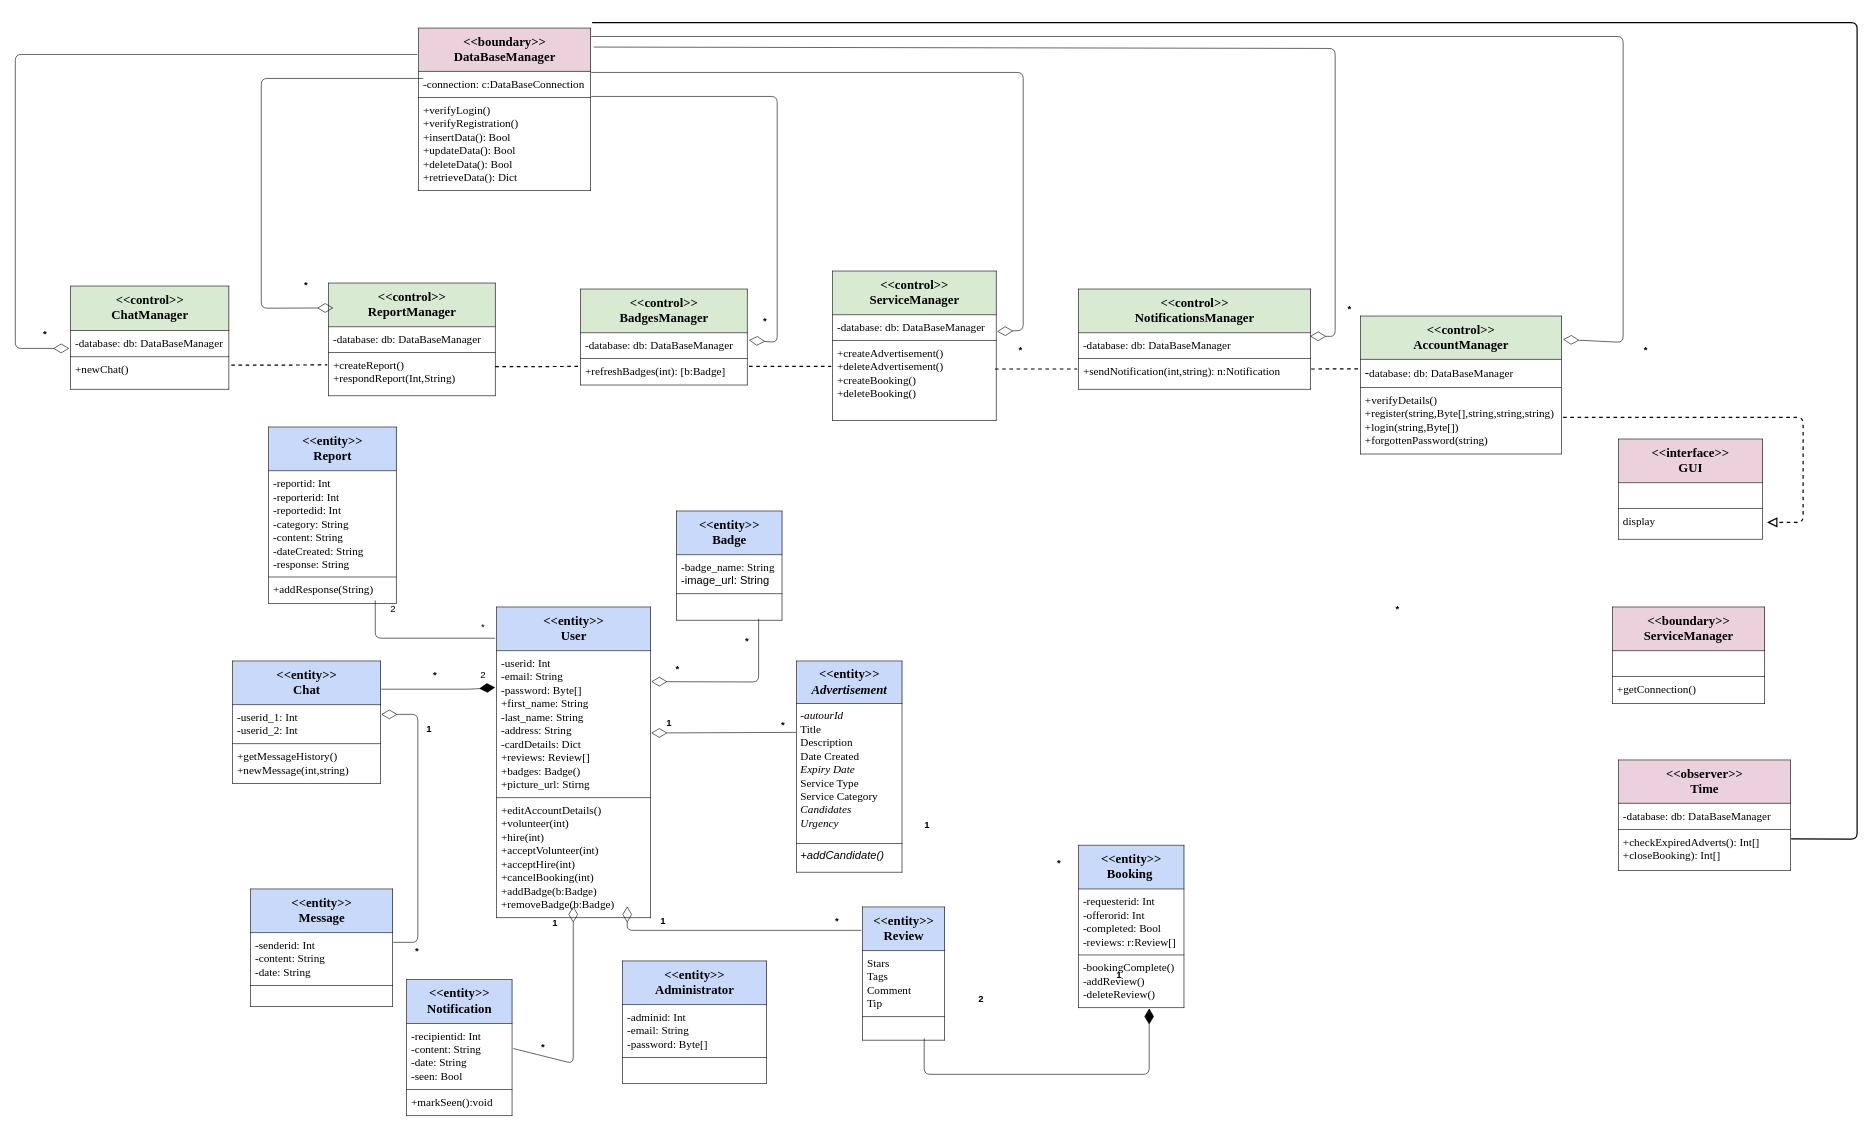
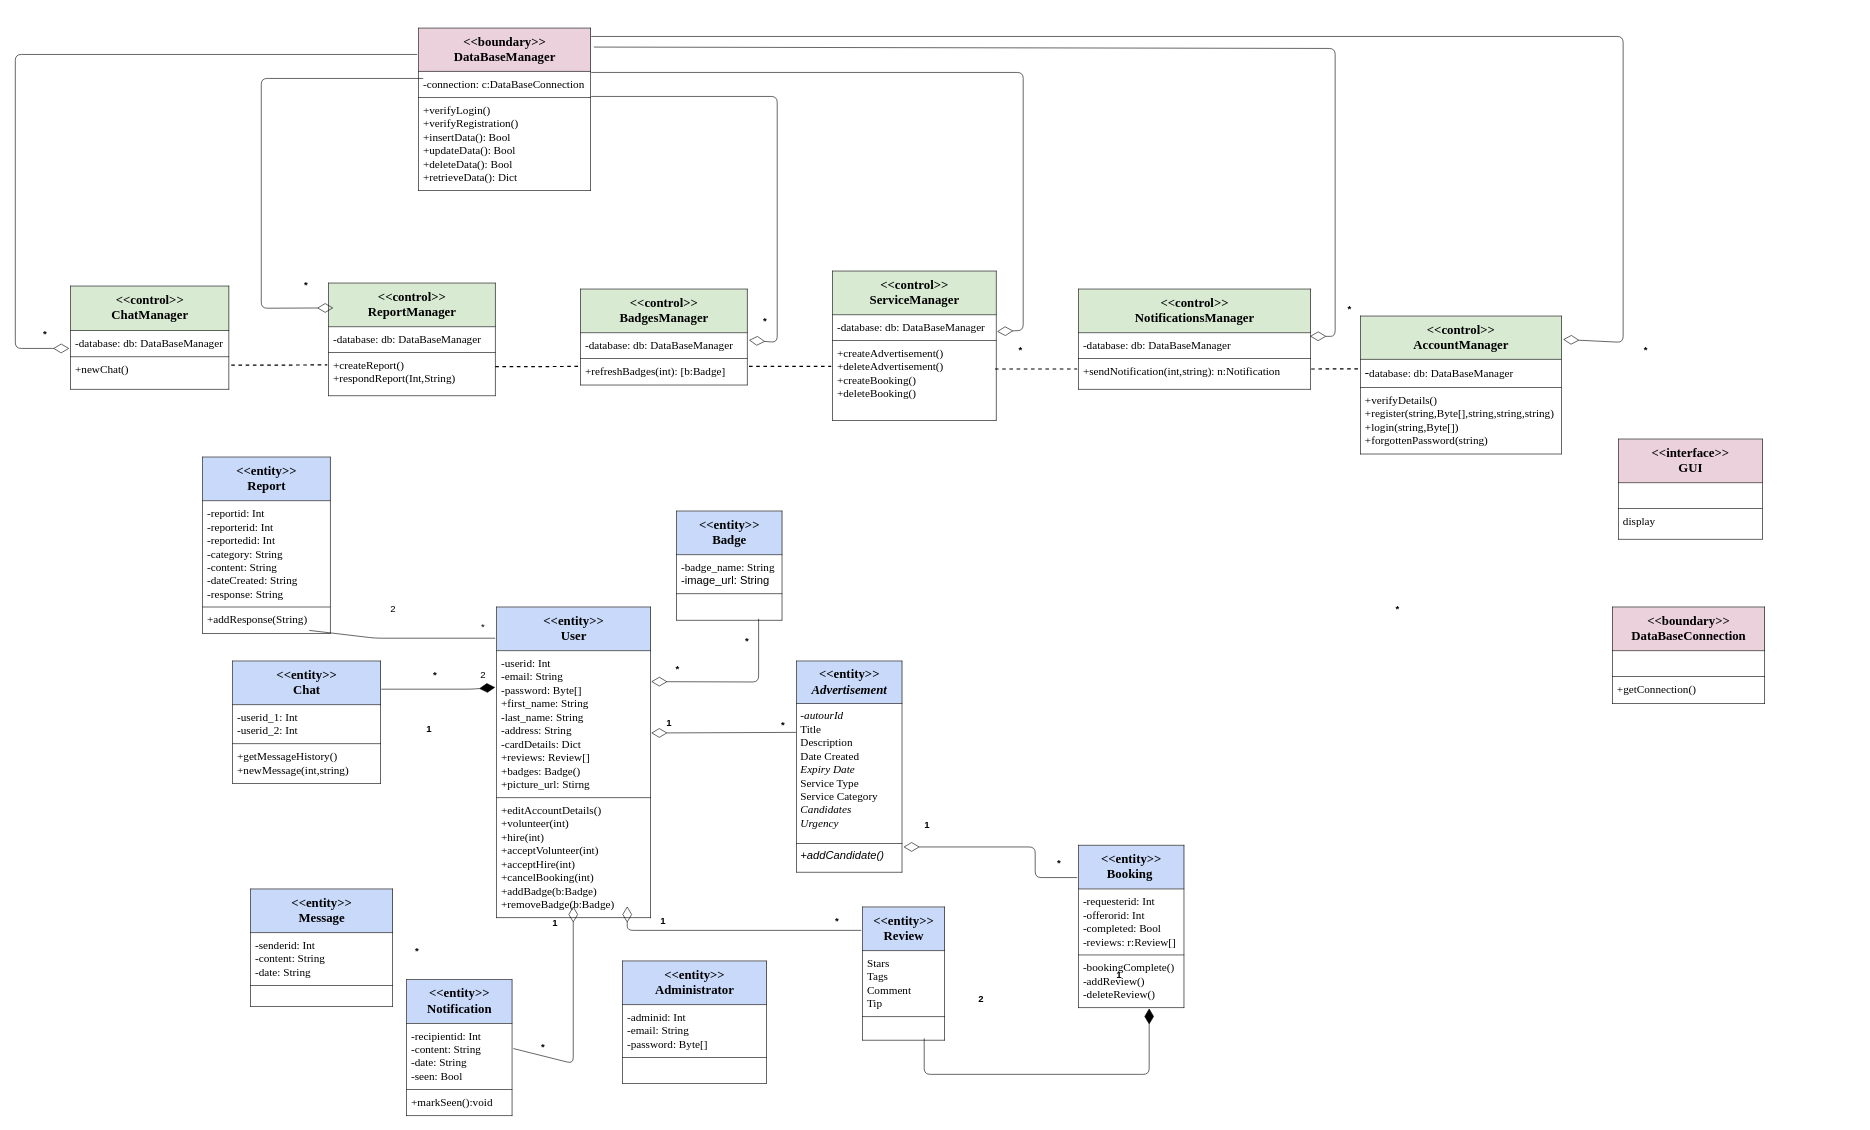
edge "<<boundary>> DataBaseManager -connection: c:DataBaseConnection +verifyLogin() +verifyRegistration() +insertData(): Bool +updateData(): Bool +deleteData(): Bool +retrieveData(): Dict" -- "<<observer>> Time -database: db: DataBaseManager +checkExpiredAdverts(): Int[] +closeBooking): Int[]": removed
edge "<<control>> AccountManager -database: db: DataBaseManager +verifyDetails() +register(string,Byte[],string,string,string) +login(string,Byte[]) +forgottenPassword(string)" -> "<<interface>> GUI display": removed
node "<<entity>> Report -reportid: Int -reporterid: Int -reportedid: Int -category: String -content: String -dateCreated: String -response: String +addResponse(String)": moved (339, 507) -> (273, 537)
node "<<boundary>> ServiceManager +getConnection()": label "<<boundary>> ServiceManager +getConnection()" -> "<<boundary>> DataBaseConnection +getConnection()"
node "<<observer>> Time -database: db: DataBaseManager +checkExpiredAdverts(): Int[] +closeBooking): Int[]": removed
edge "<<entity>> Message -senderid: Int -content: String -date: String" -> "<<entity>> Chat -userid_1: Int -userid_2: Int +getMessageHistory() +newMessage(int,string)": removed
edge "<<entity>> Booking -requesterid: Int -offerorid: Int -completed: Bool -reviews: r:Review[] -bookingComplete() -addReview() -deleteReview()" -> "<<entity>> Advertisement -autourId Title Description Date Created Expiry Date Service Type Service Category Candidates Urgency +addCandidate()": added
